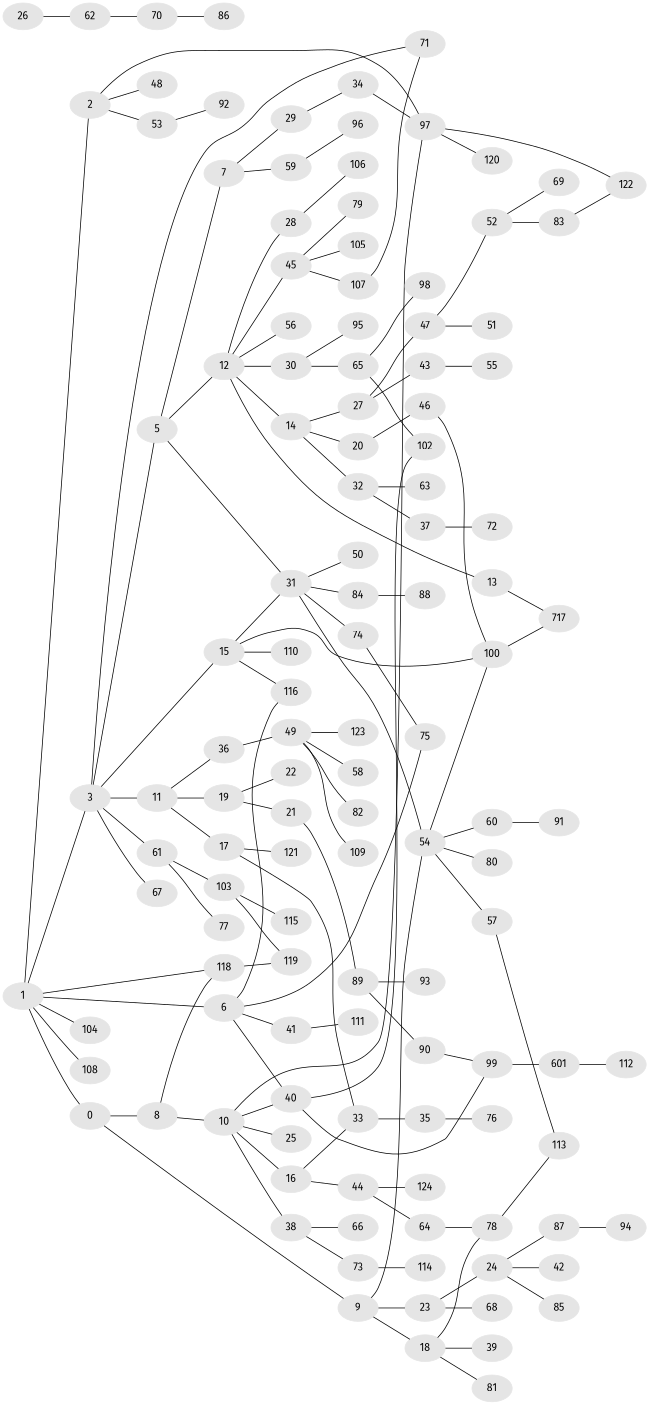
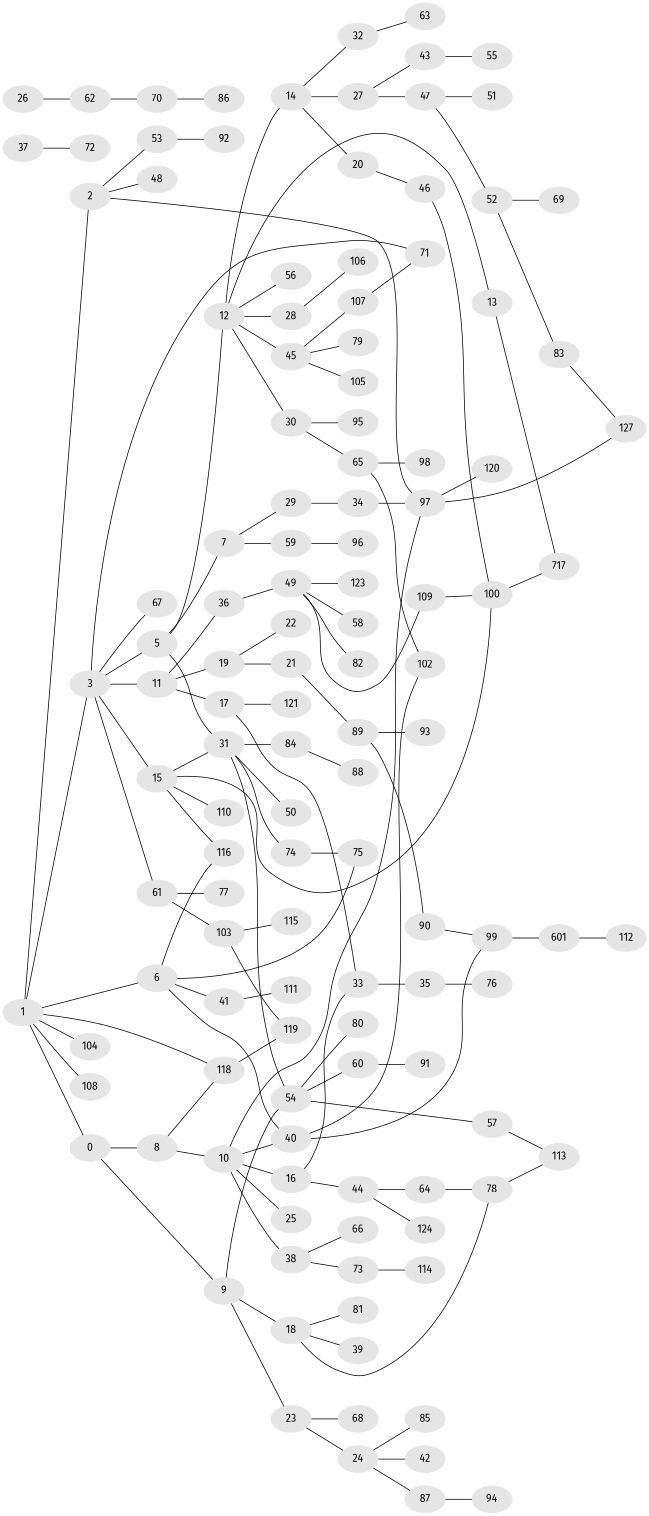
node "122": label "122" -> "127"
edge "32" -- "37": removed
edge "100" -- "54": now "100" -- "109"
